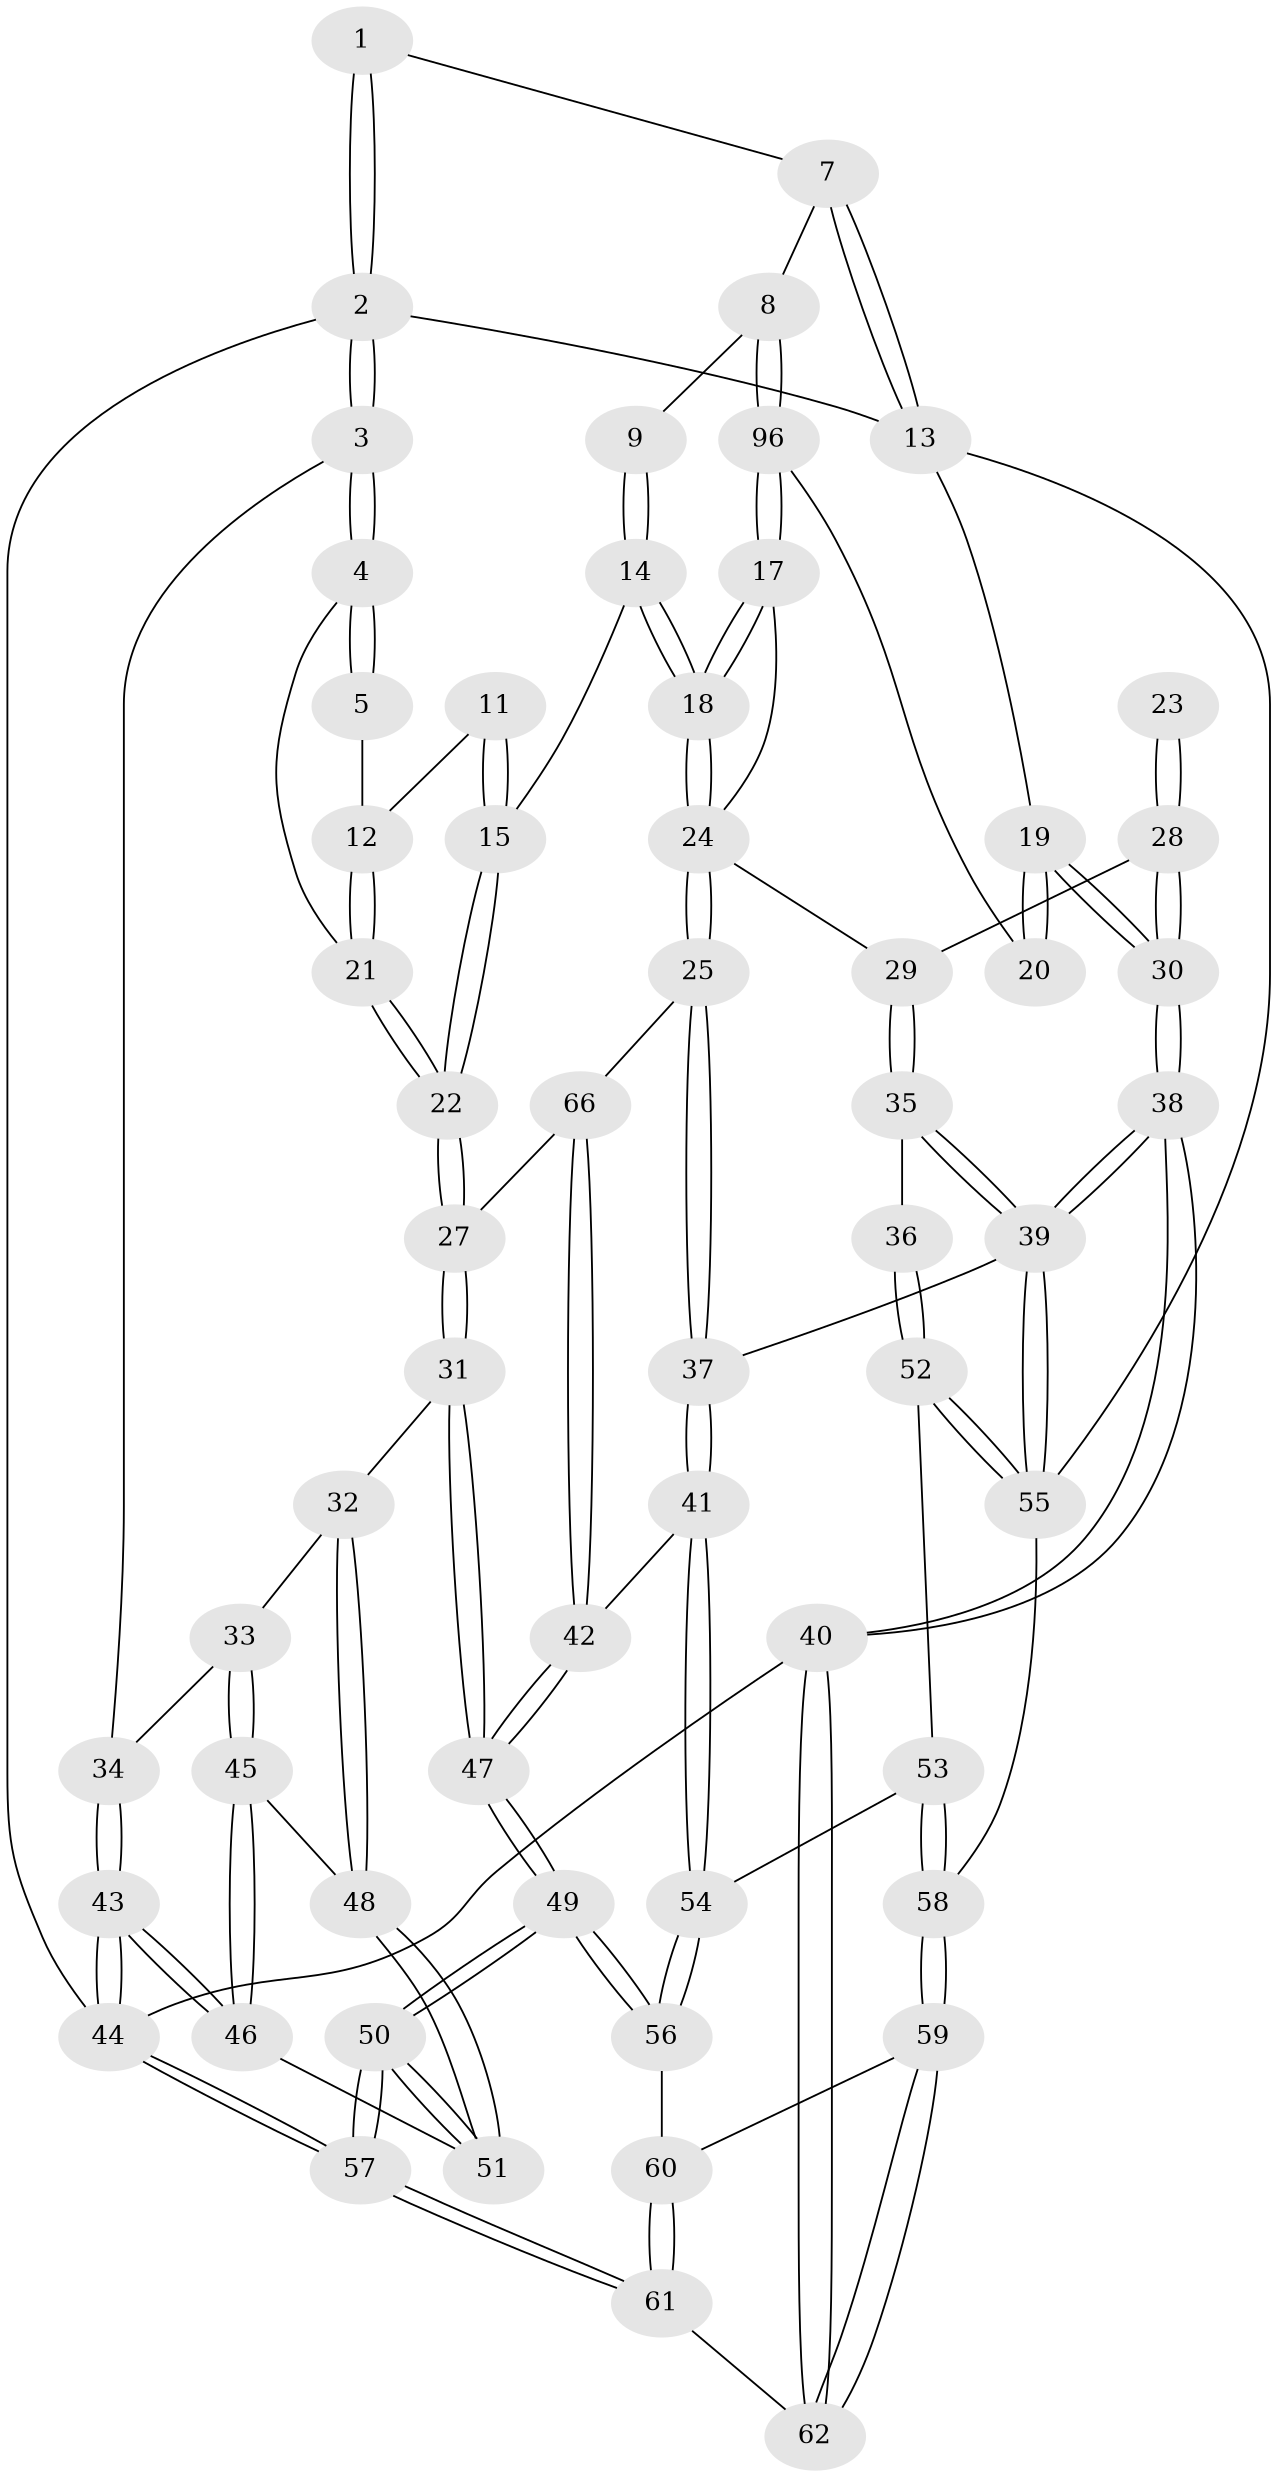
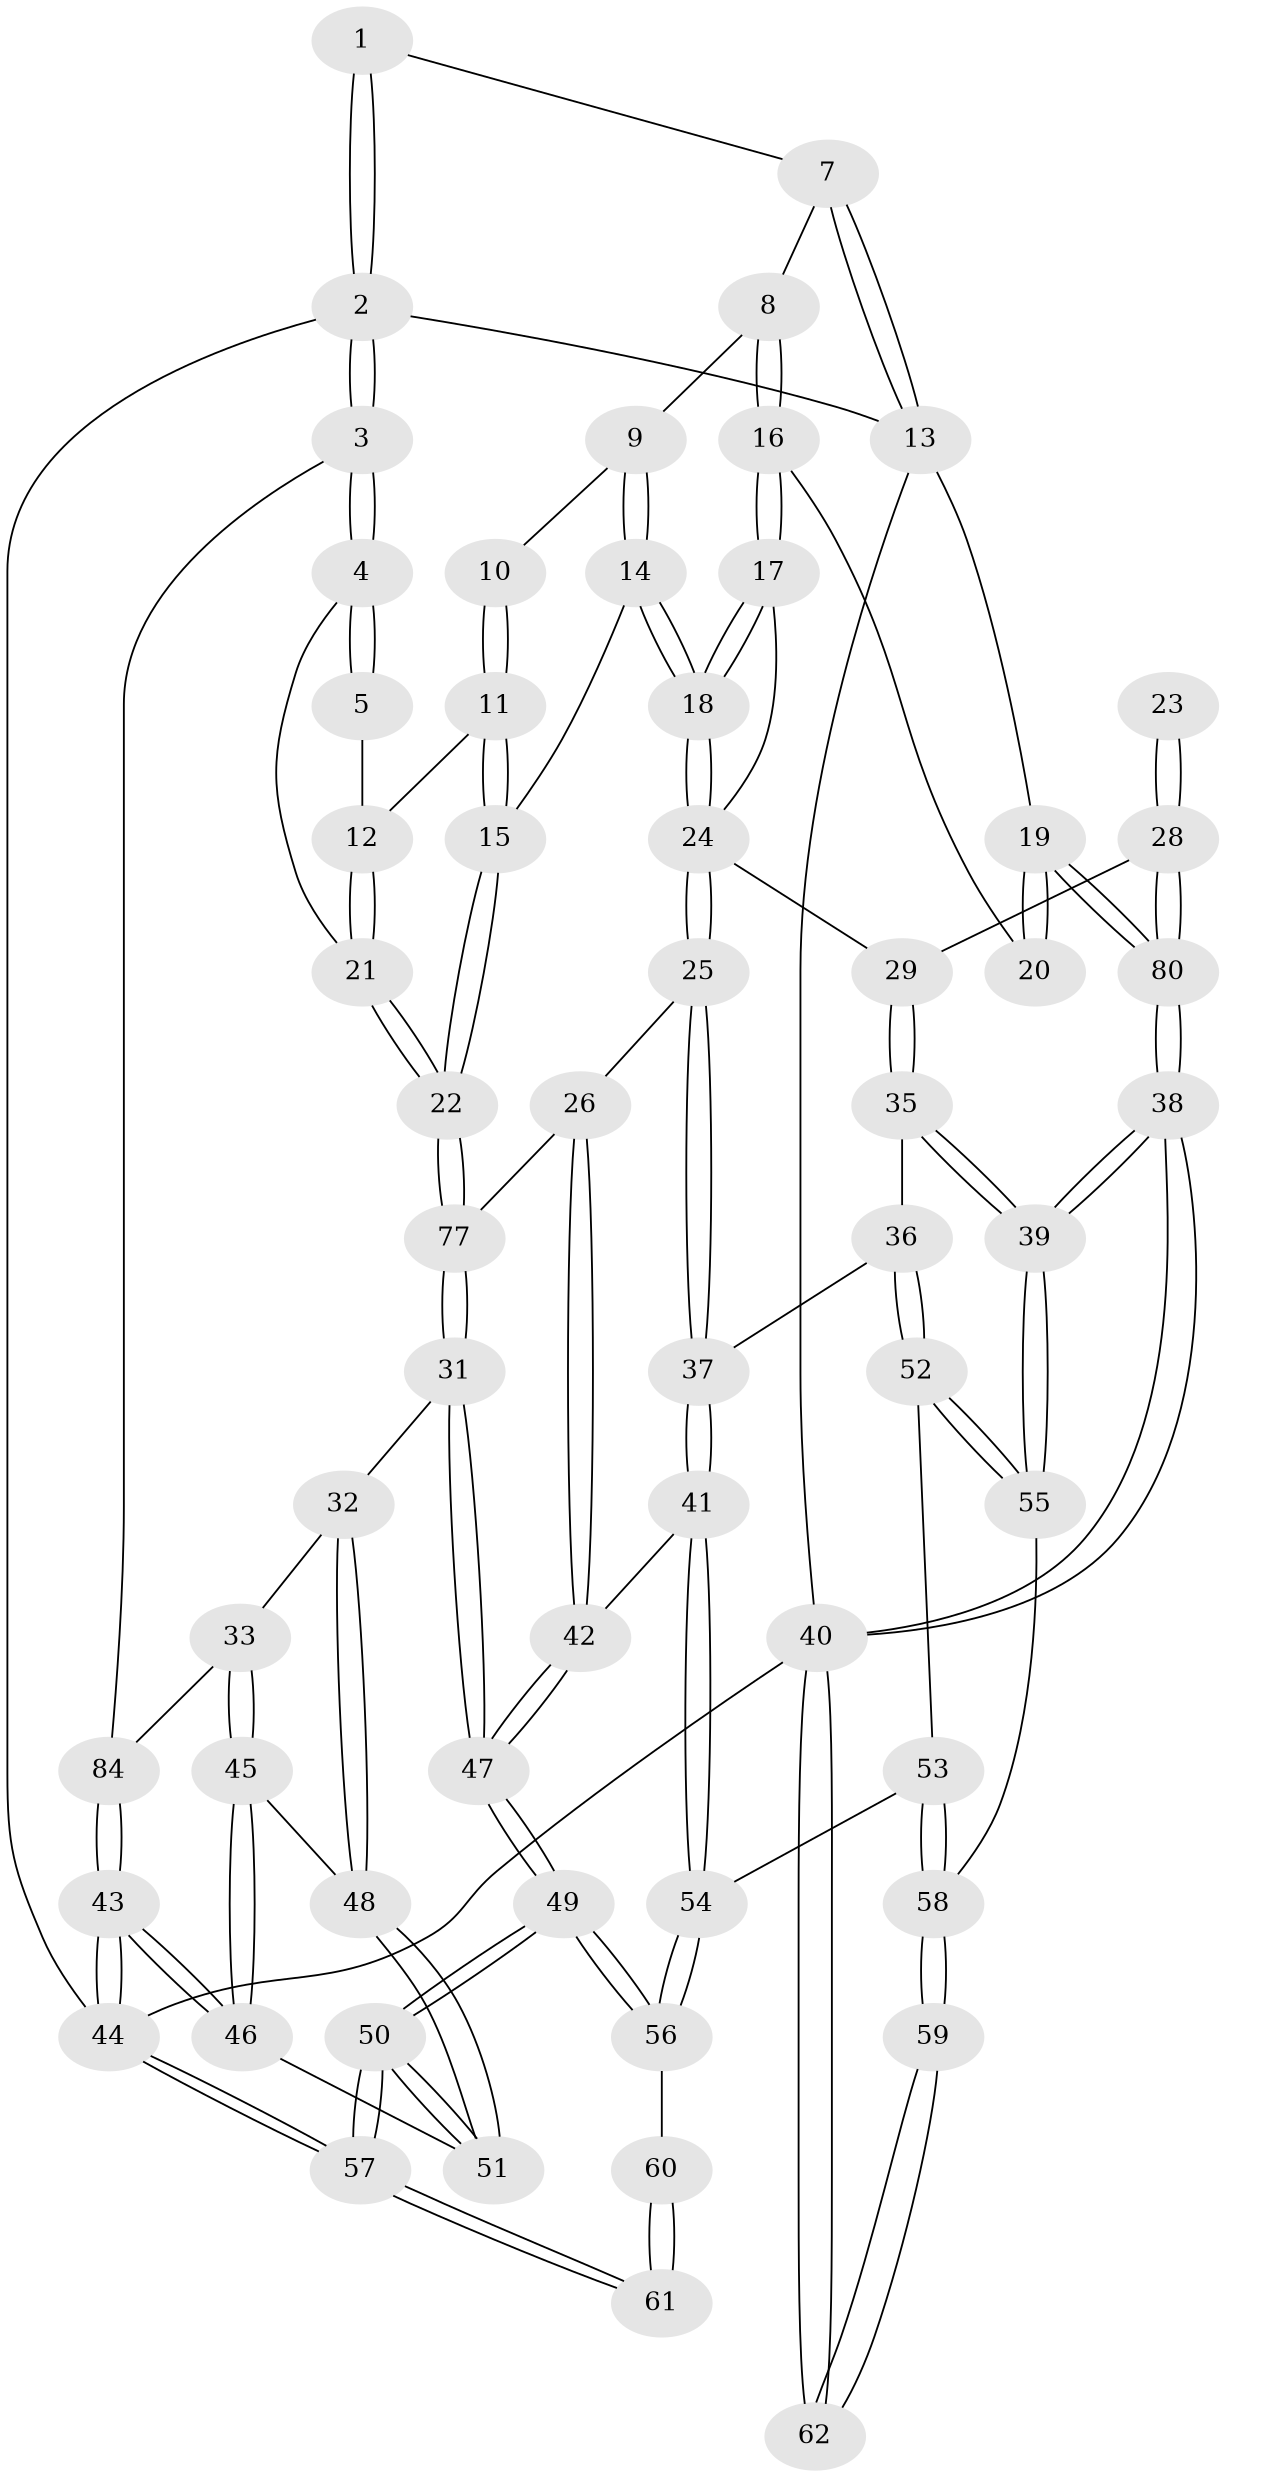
node "96": label "96" -> "16"
node "10": added
edge "13" -- "55": now "13" -- "40"
node "30": label "30" -> "80"
node "66": label "66" -> "26"
node "27": label "27" -> "77"
edge "39" -- "37": now "36" -- "37"
node "34": label "34" -> "84"
edge "59" -- "60": removed
edge "61" -- "62": removed
